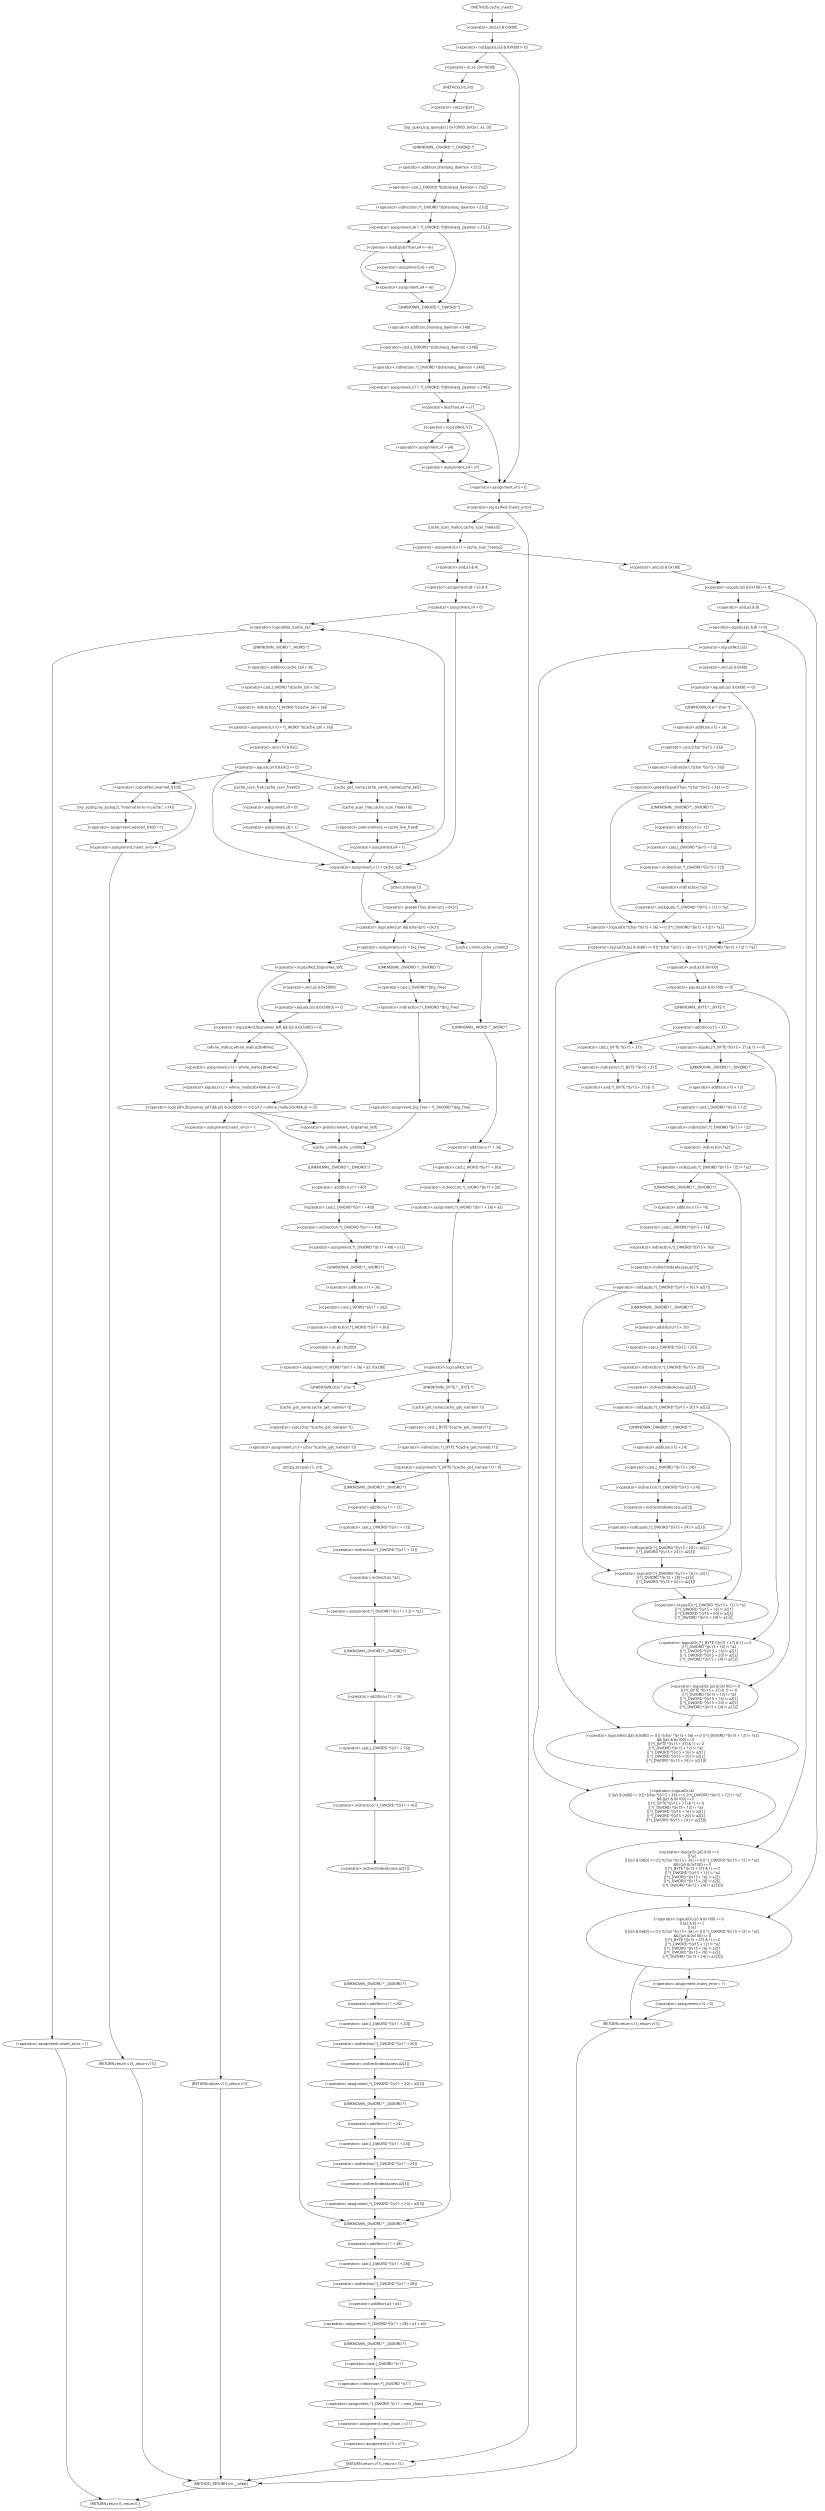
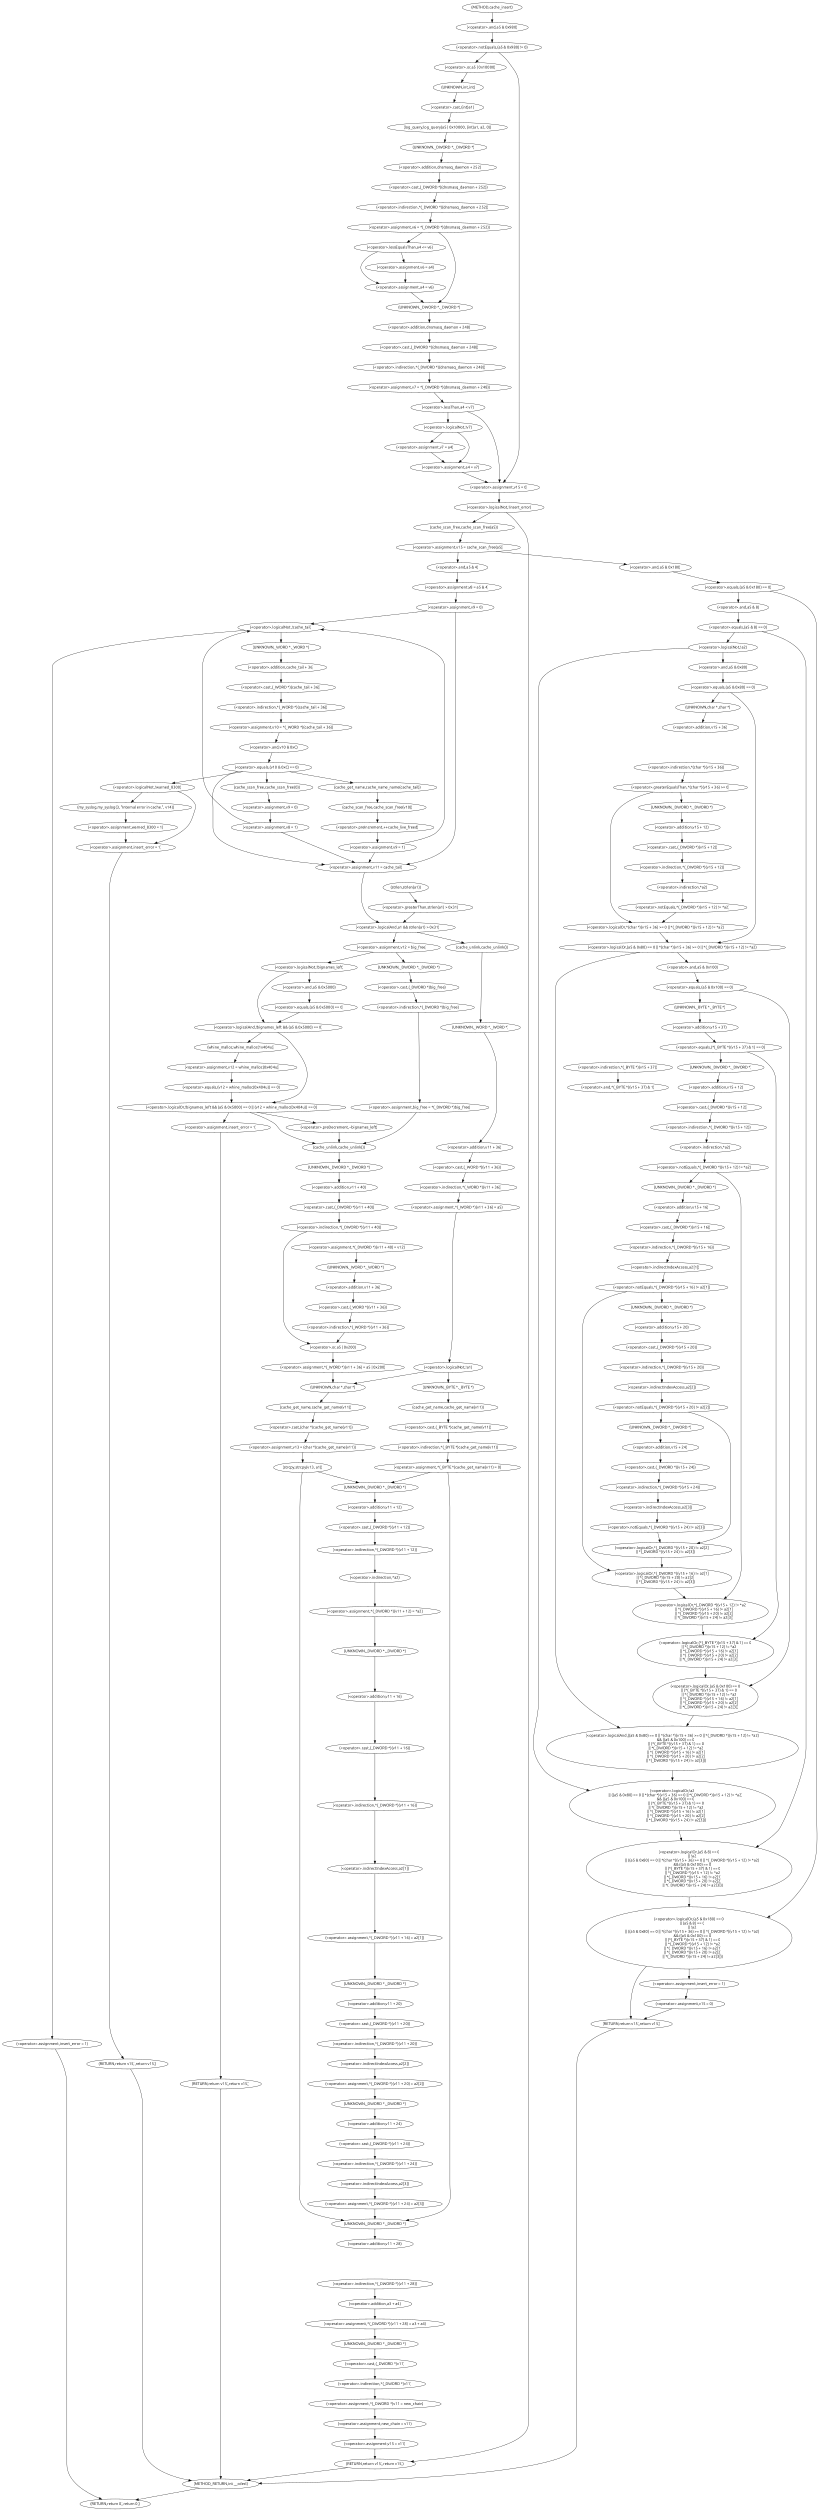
node "(METHOD,int,int)": label "(METHOD,int,int)" -> "(UNKNOWN,int,int)"
node "(cache_scan_malloc,cache_scan_free(a5))": label "(cache_scan_malloc,cache_scan_free(a5))" -> "(cache_scan_free,cache_scan_free(a5))"
edge "(<operator>.assignment,v8 = 1)" -> "(<operator>.logicalNot,!cache_tail)": added
node "(<operator>.cast,(char *)(v15 + 36))": removed
edge "(<operator>.assignment,v11 = cache_tail)" -> "(strlen,strlen(a1))": removed
node "(whine_malloc,whine_malloc(0x404u))": label "(whine_malloc,whine_malloc(0x404u))" -> "(whine_malloc,whine_malloc(1x404u))"
node "(<operator>.cast,(_BYTE *)(v15 + 37))": removed
edge "(<operator>.indirection,*(_DWORD *)(v11 + 40))" -> "(<operator>.assignment,*(_DWORD *)(v11 + 40) = v12)": now "(<operator>.indirection,*(_DWORD *)(v11 + 40))" -> "(<operator>.or,a5 | 0x200)"
node "(<operator>.assignment,*(_DWORD *)(v11 + 16) = a2[1])": added
node "(<operator>.cast,(_DWORD *)(v11 + 28))": removed
